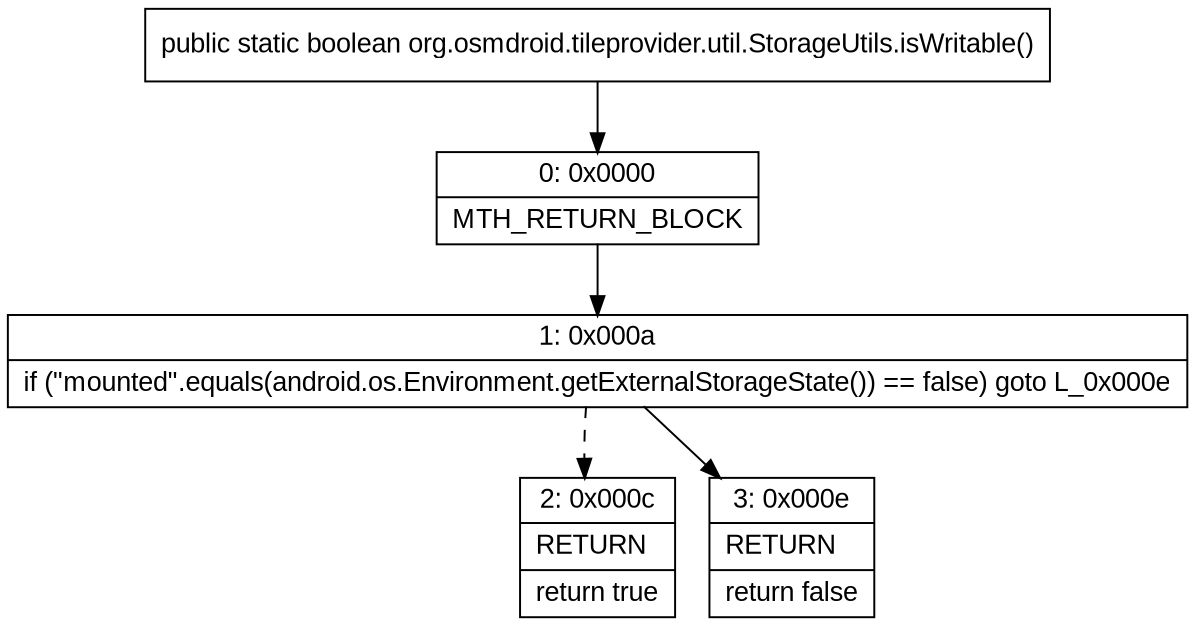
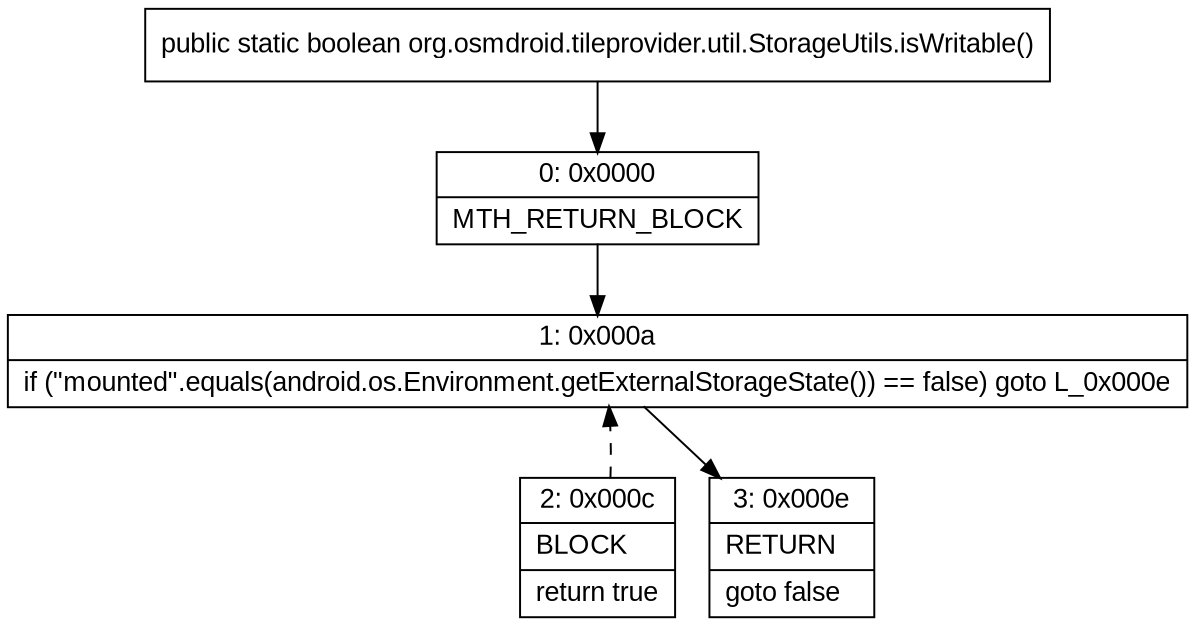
edge "1: 0x000a" -> "2: 0x000c": reversed
node "2: 0x000c": text "RETURN" -> "BLOCK"
node "3: 0x000e": text "return false" -> "goto false"
